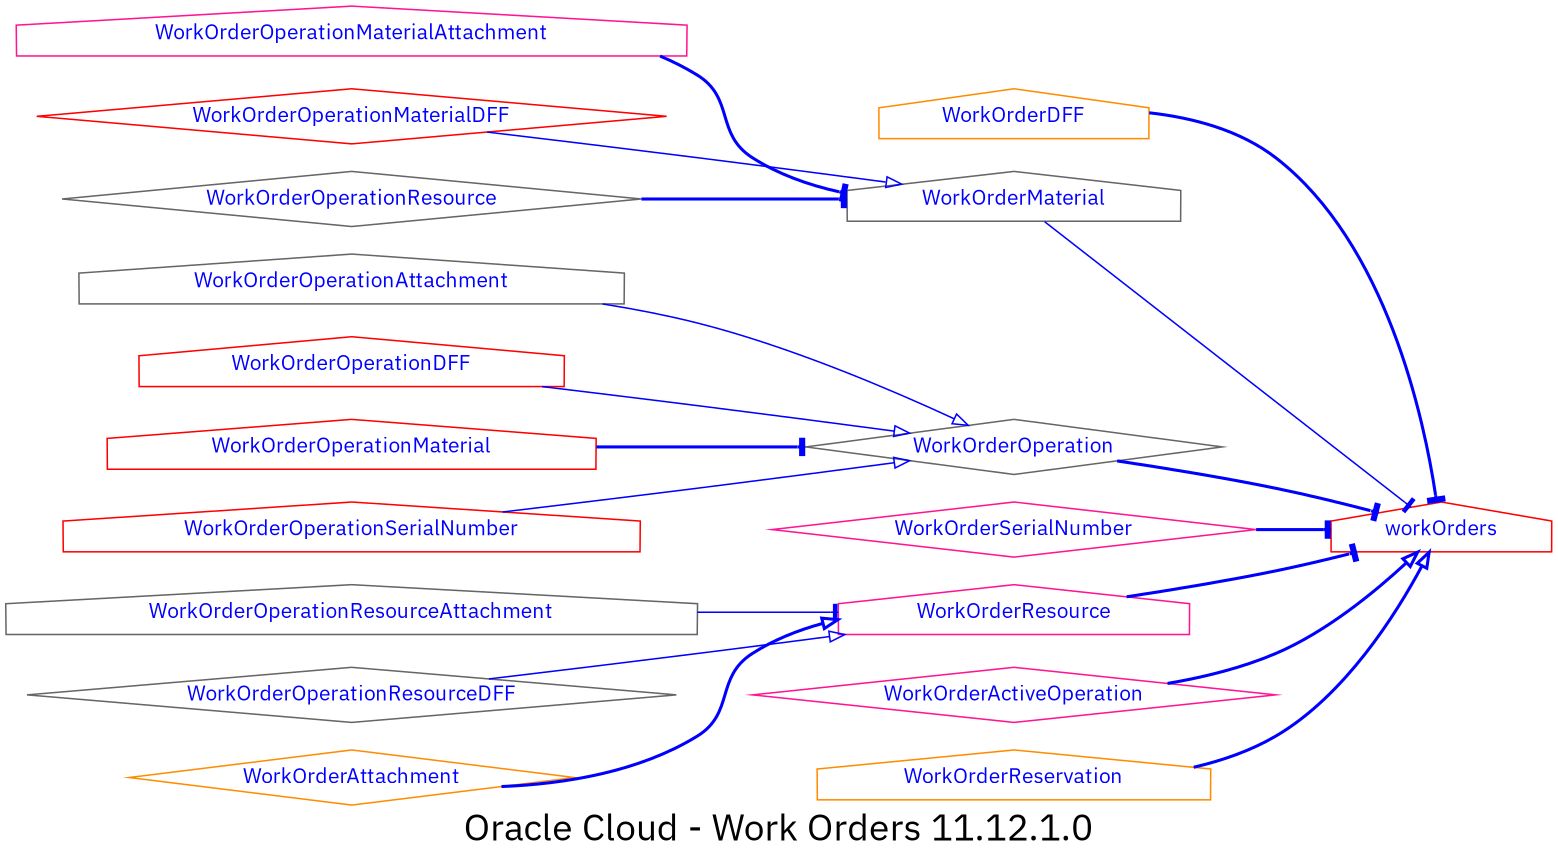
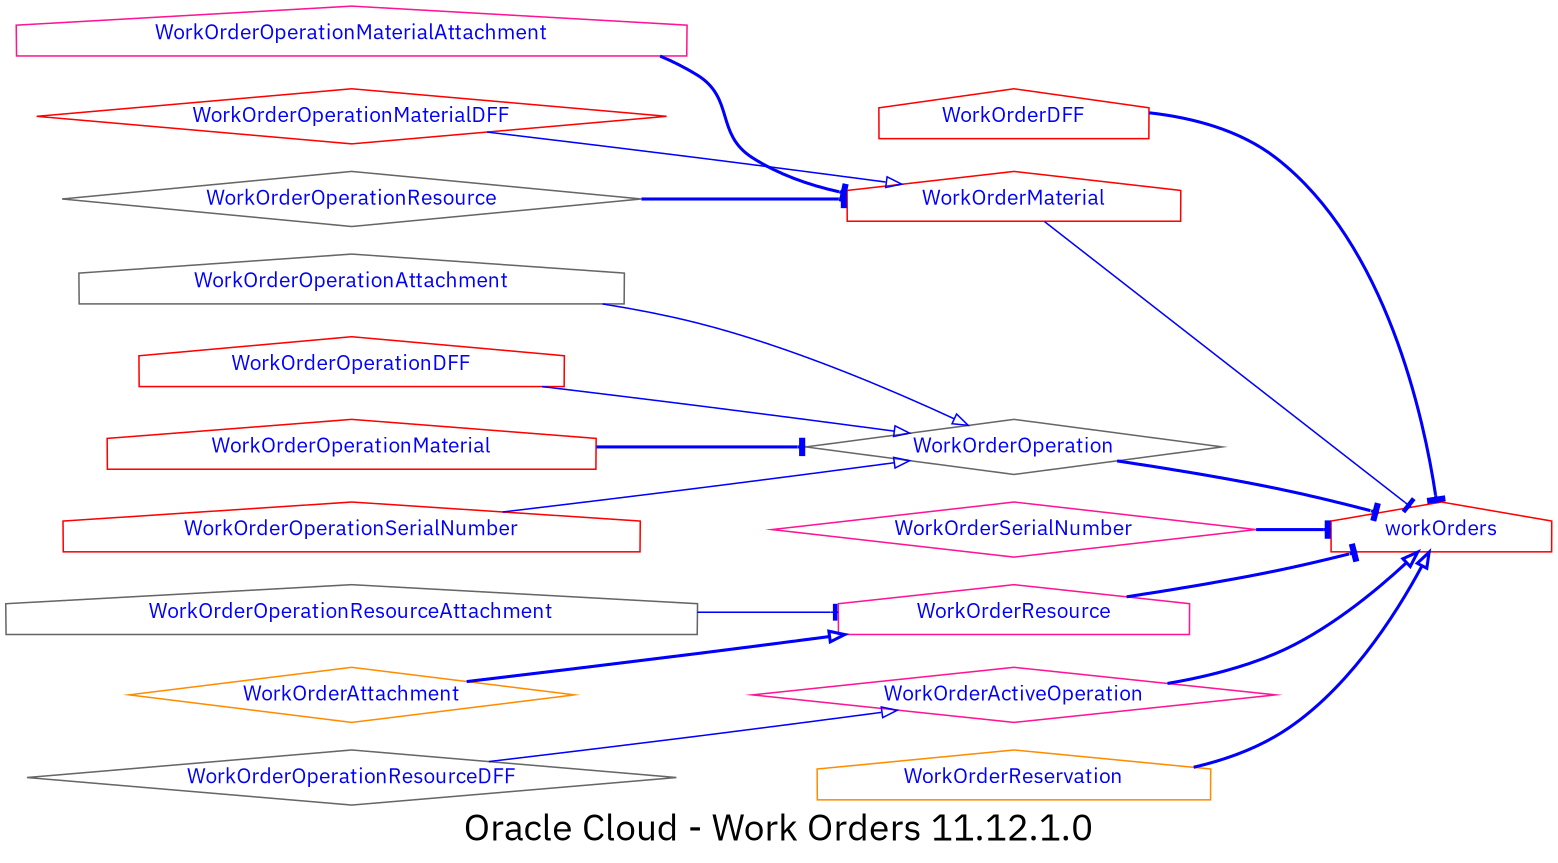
node "WorkOrderDFF": color darkorange -> red
node "WorkOrderMaterial": color gray40 -> red
edge "WorkOrderOperationResourceDFF" -> "WorkOrderResource": now "WorkOrderOperationResourceDFF" -> "WorkOrderActiveOperation"
